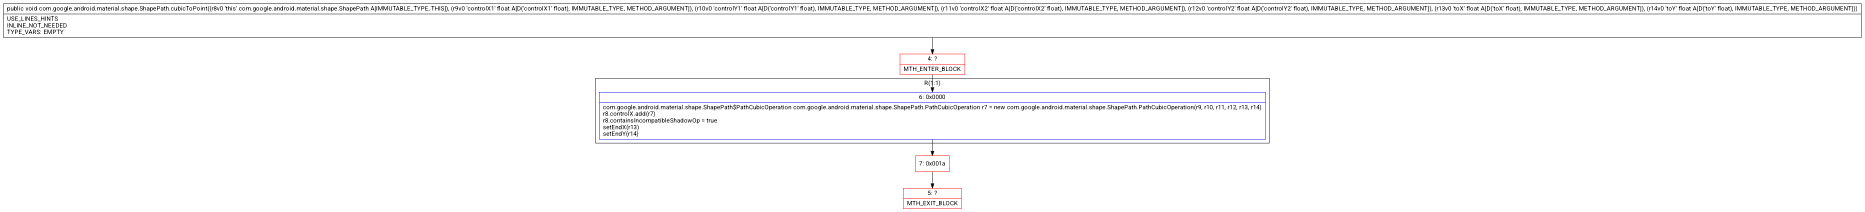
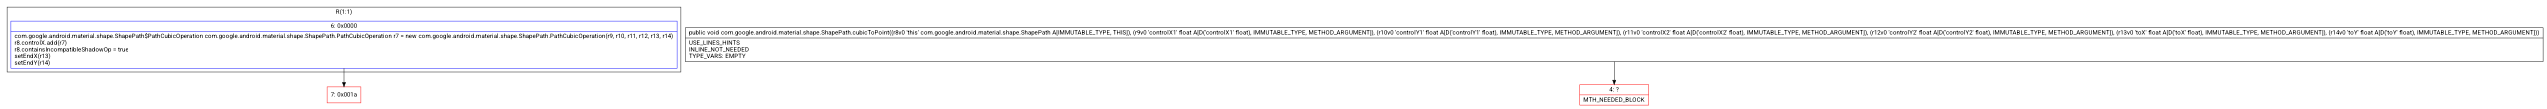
node "4: ?": text "MTH_ENTER_BLOCK" -> "MTH_NEEDED_BLOCK"
edge "4: ?" -> "6: 0x0000": removed
node "5: ?": removed
